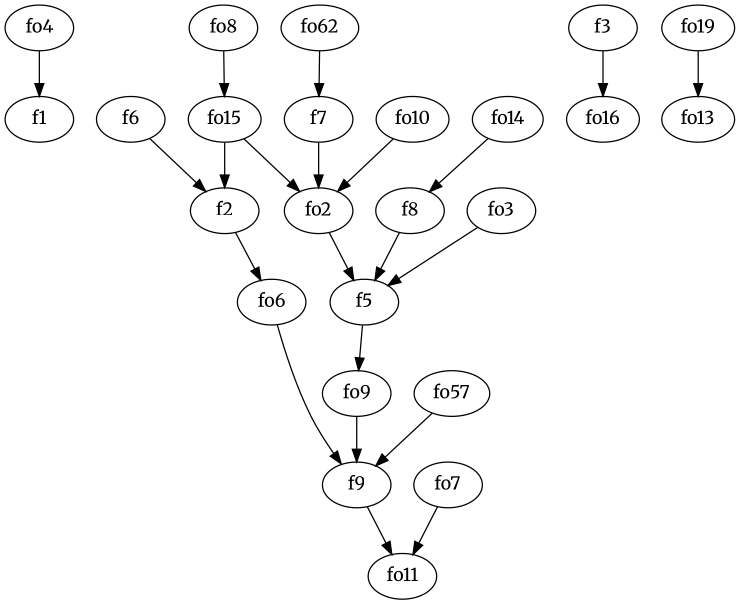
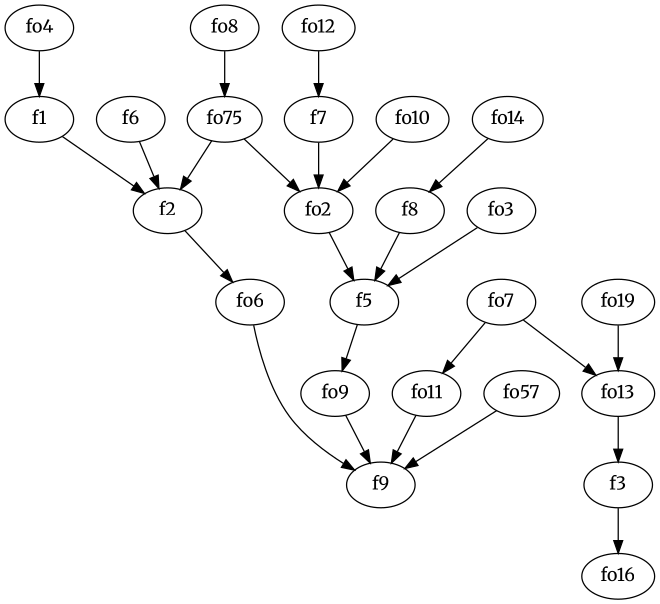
node "fo62": label "fo62" -> "fo12"
node "fo15": label "fo15" -> "fo75"
edge "f1" -> "f2": added
edge "fo7" -> "fo13": added
edge "fo13" -> "f3": added
edge "f9" -> "fo11": reversed
